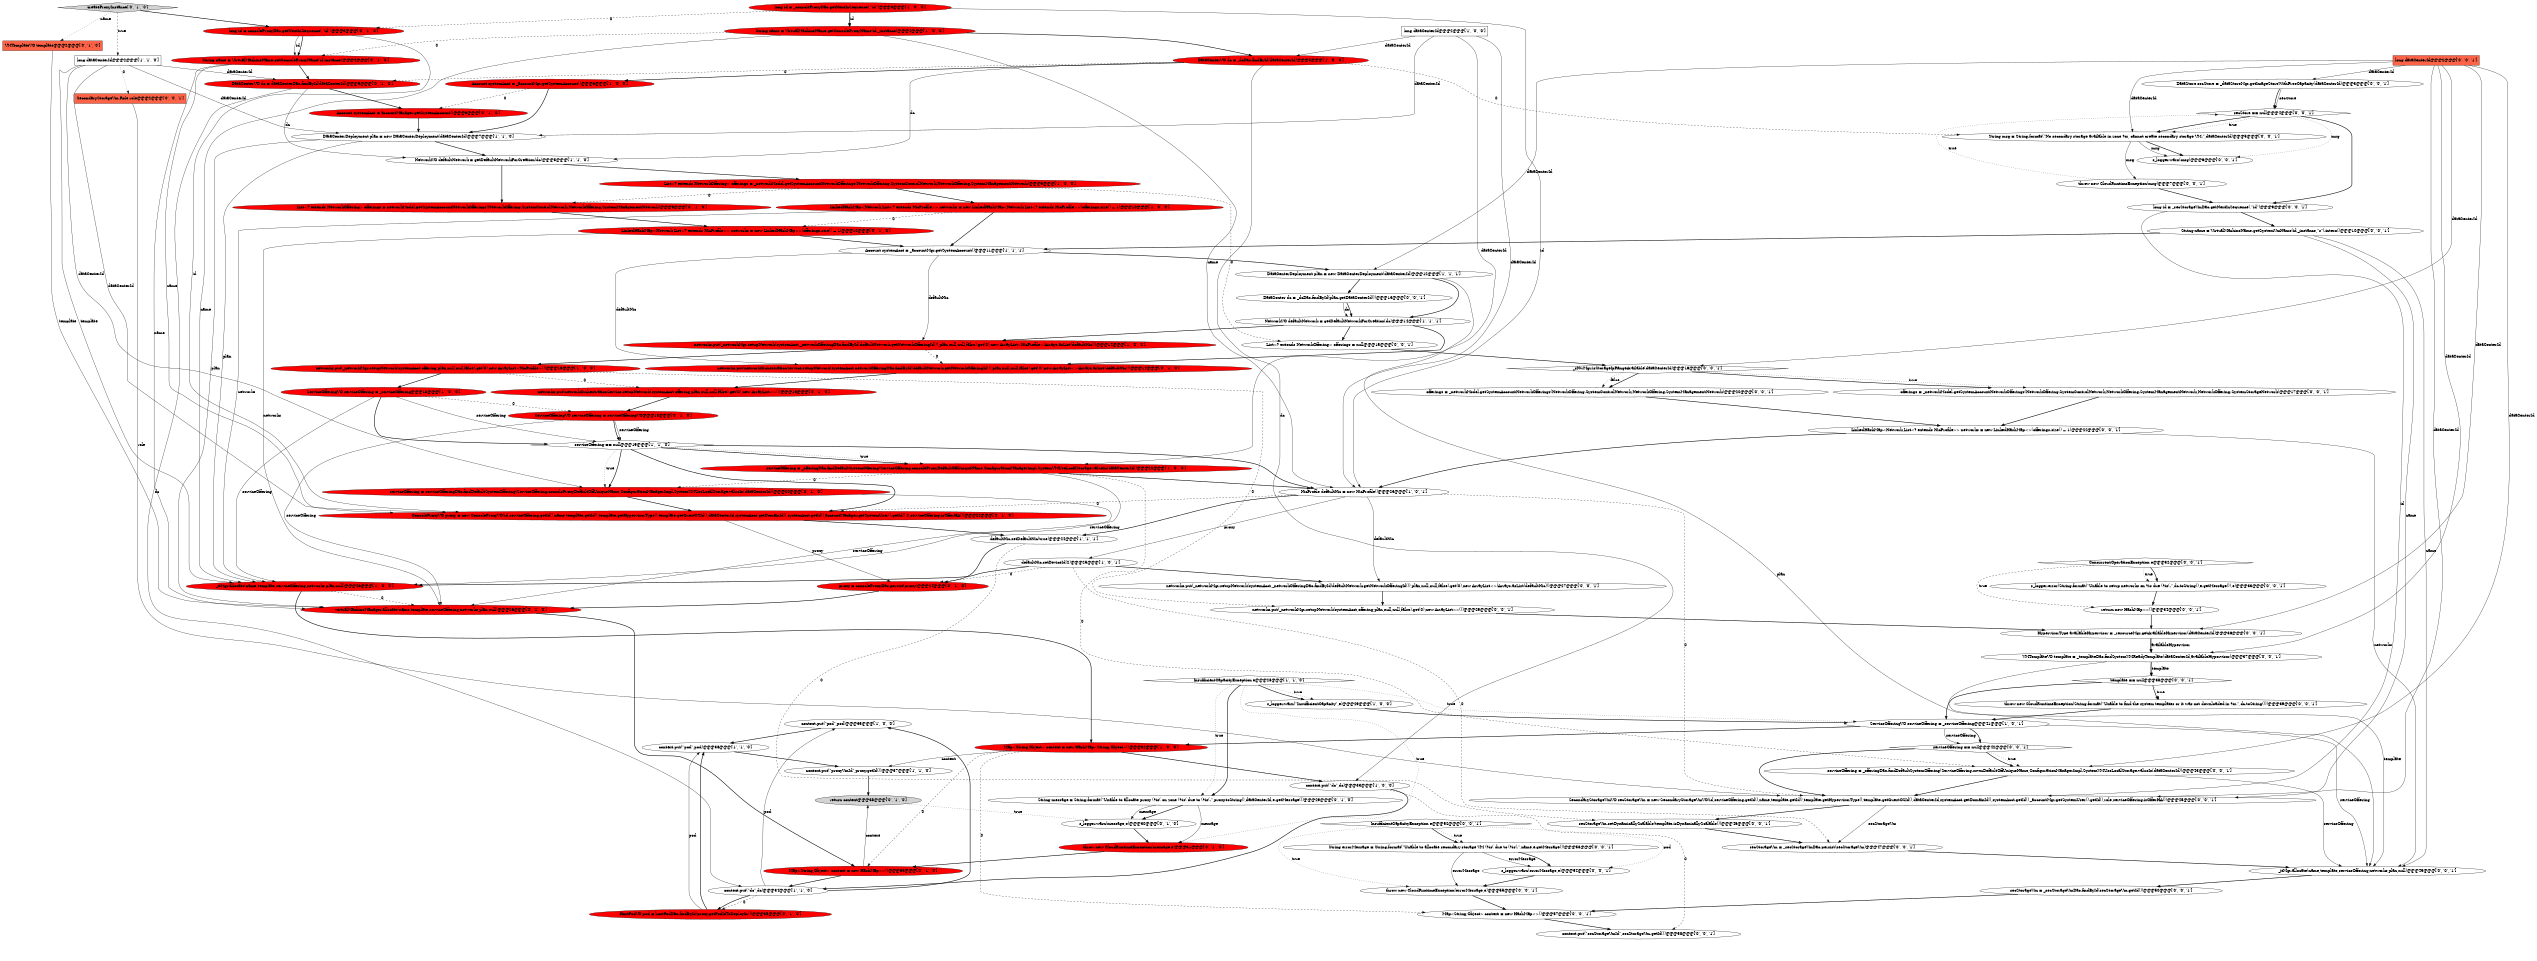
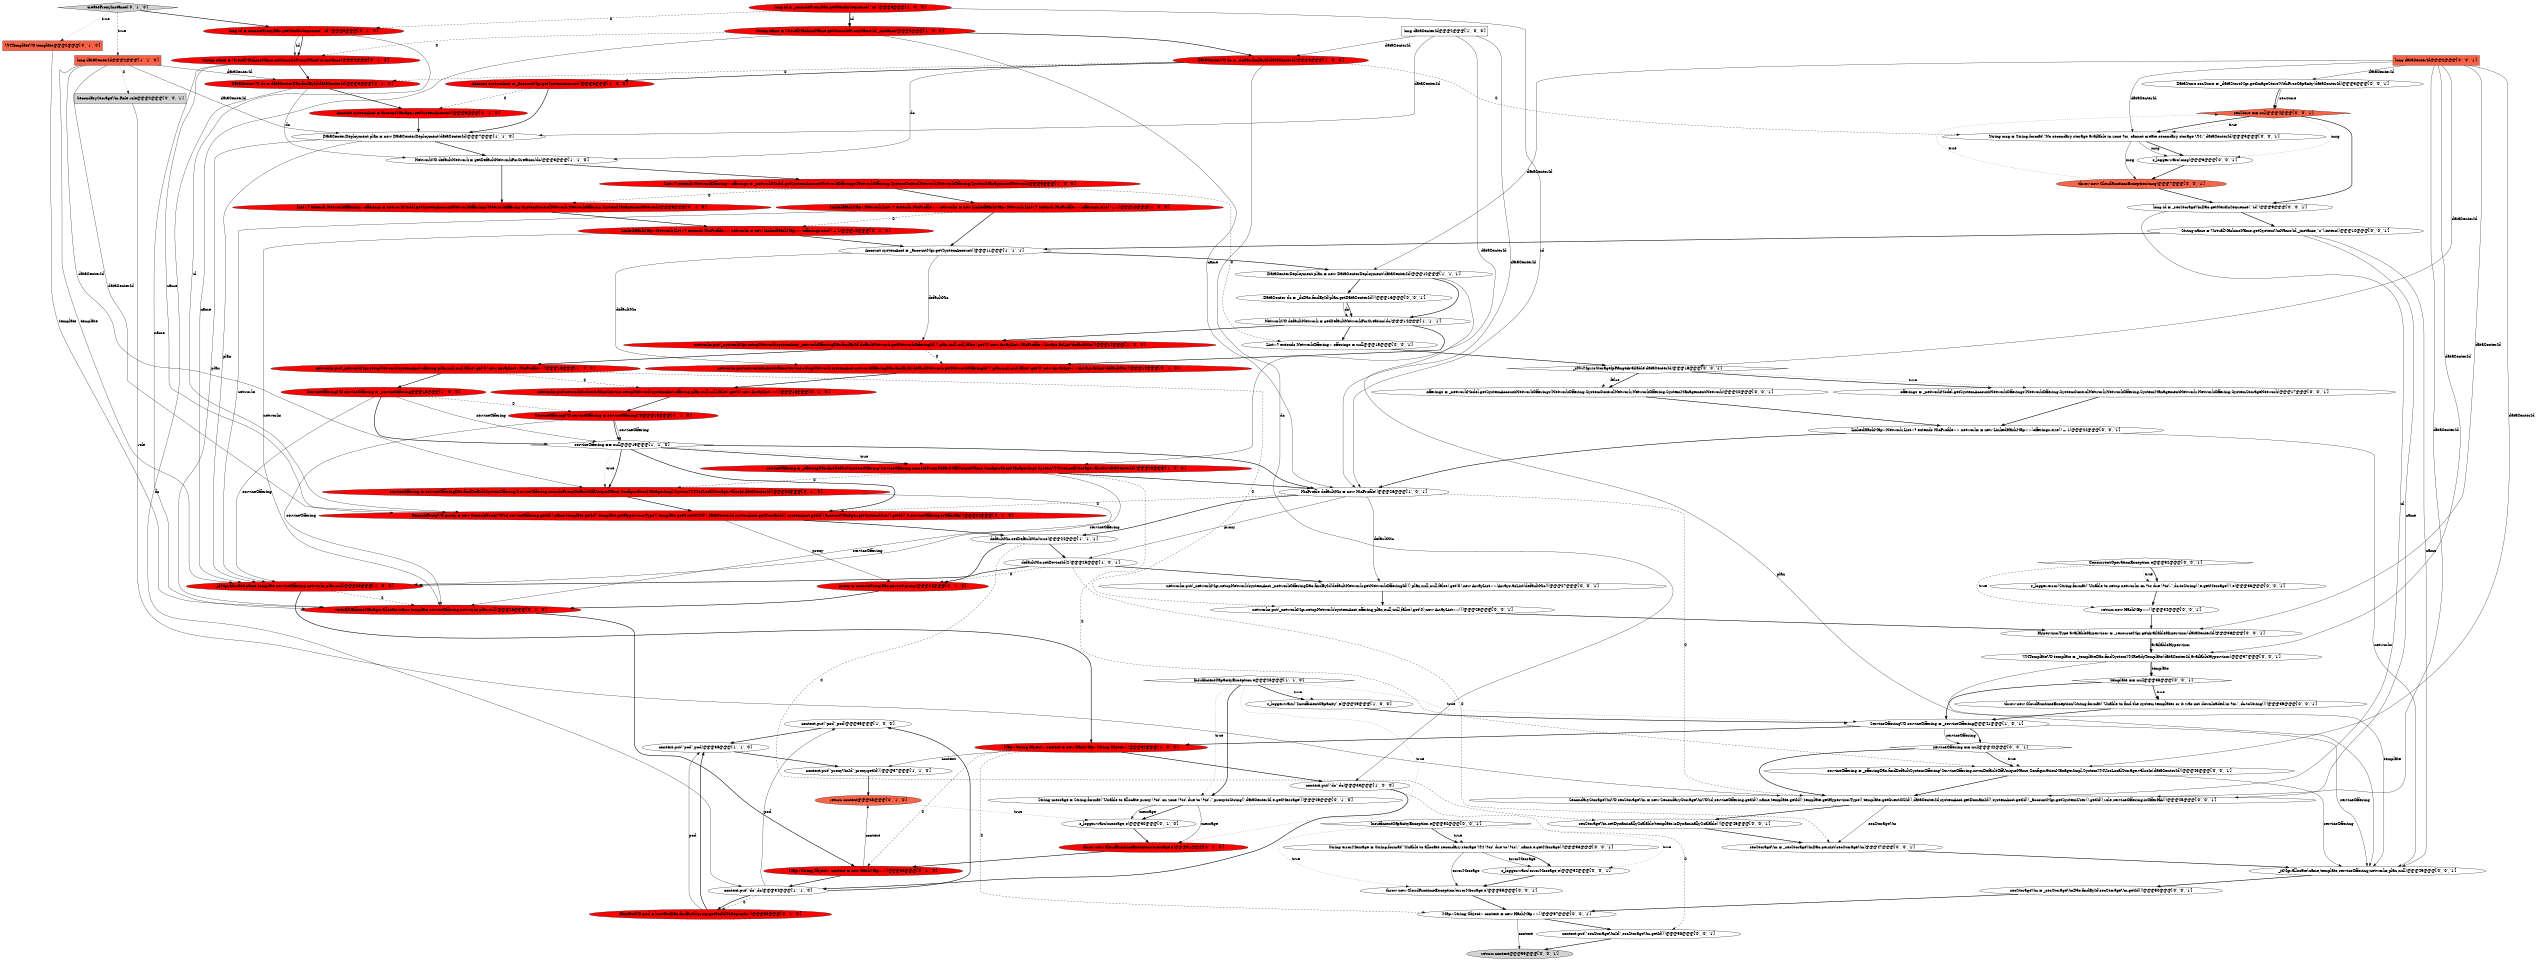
edge "createProxyInstance['0', '1', '0']" -> "VMTemplateVO template@@@2@@@['0', '1', '0']": label "name" -> "true"
node "long dataCenterId@@@2@@@['1', '1', '0']": fillcolor white -> tomato
node "SecondaryStorageVm.Role role@@@2@@@['0', '0', '1']": fillcolor tomato -> lightgray
node "secStore == null@@@4@@@['0', '0', '1']": fillcolor white -> tomato
edge "s_logger.warn(msg)@@@6@@@['0', '0', '1']" -> "throw new CloudRuntimeException(msg)@@@7@@@['0', '0', '1']": added
node "throw new CloudRuntimeException(msg)@@@7@@@['0', '0', '1']": fillcolor white -> tomato
edge "defaultNic.setDefaultNic(true)@@@24@@@['1', '1', '1']" -> "defaultNic.setDeviceId(2)@@@25@@@['1', '0', '1']": added
node "return context@@@38@@@['0', '1', '0']": fillcolor lightgray -> tomato
edge "InsufficientCapacityException e@@@52@@@['0', '0', '1']" -> "s_logger.warn(errorMessage,e)@@@54@@@['0', '0', '1']": label "pod" -> "true"
node "return context@@@59@@@['0', '0', '1']": added
